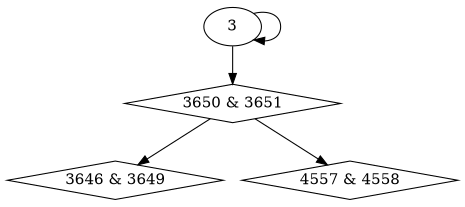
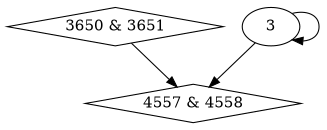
edge "3" -> "3650 & 3651": now "3" -> "4557 & 4558"
node "3646 & 3649": removed
